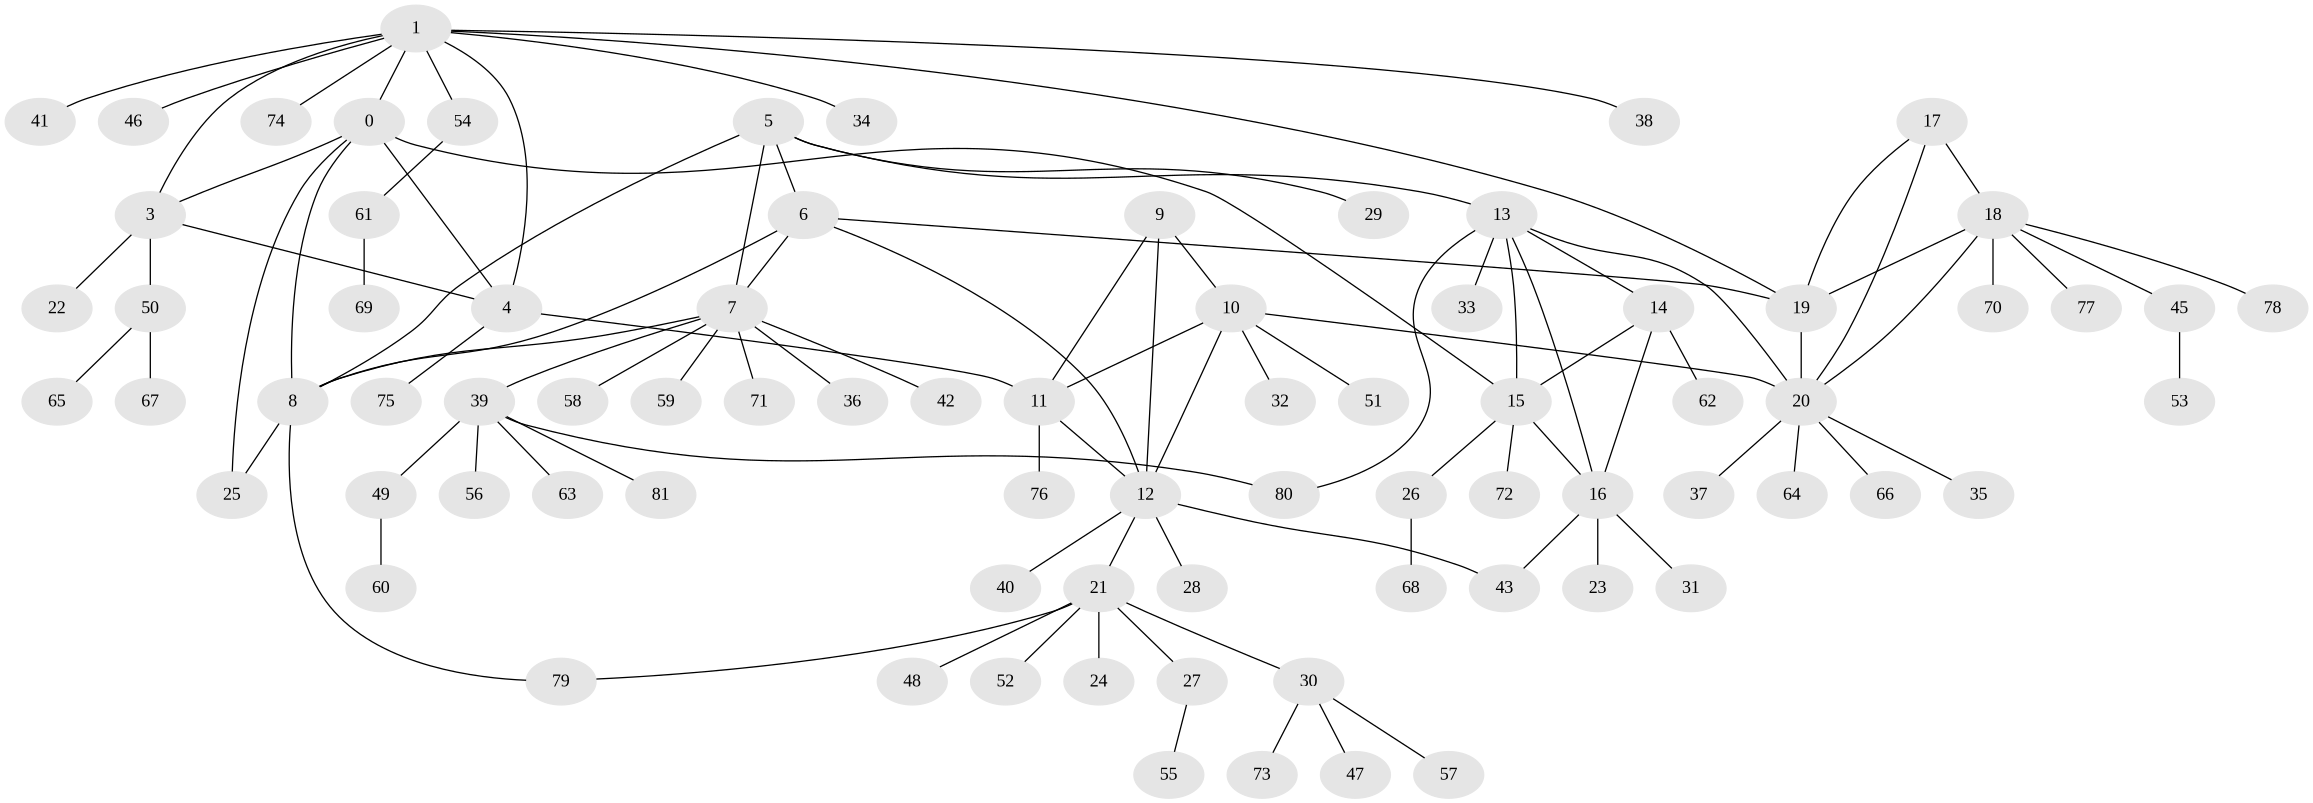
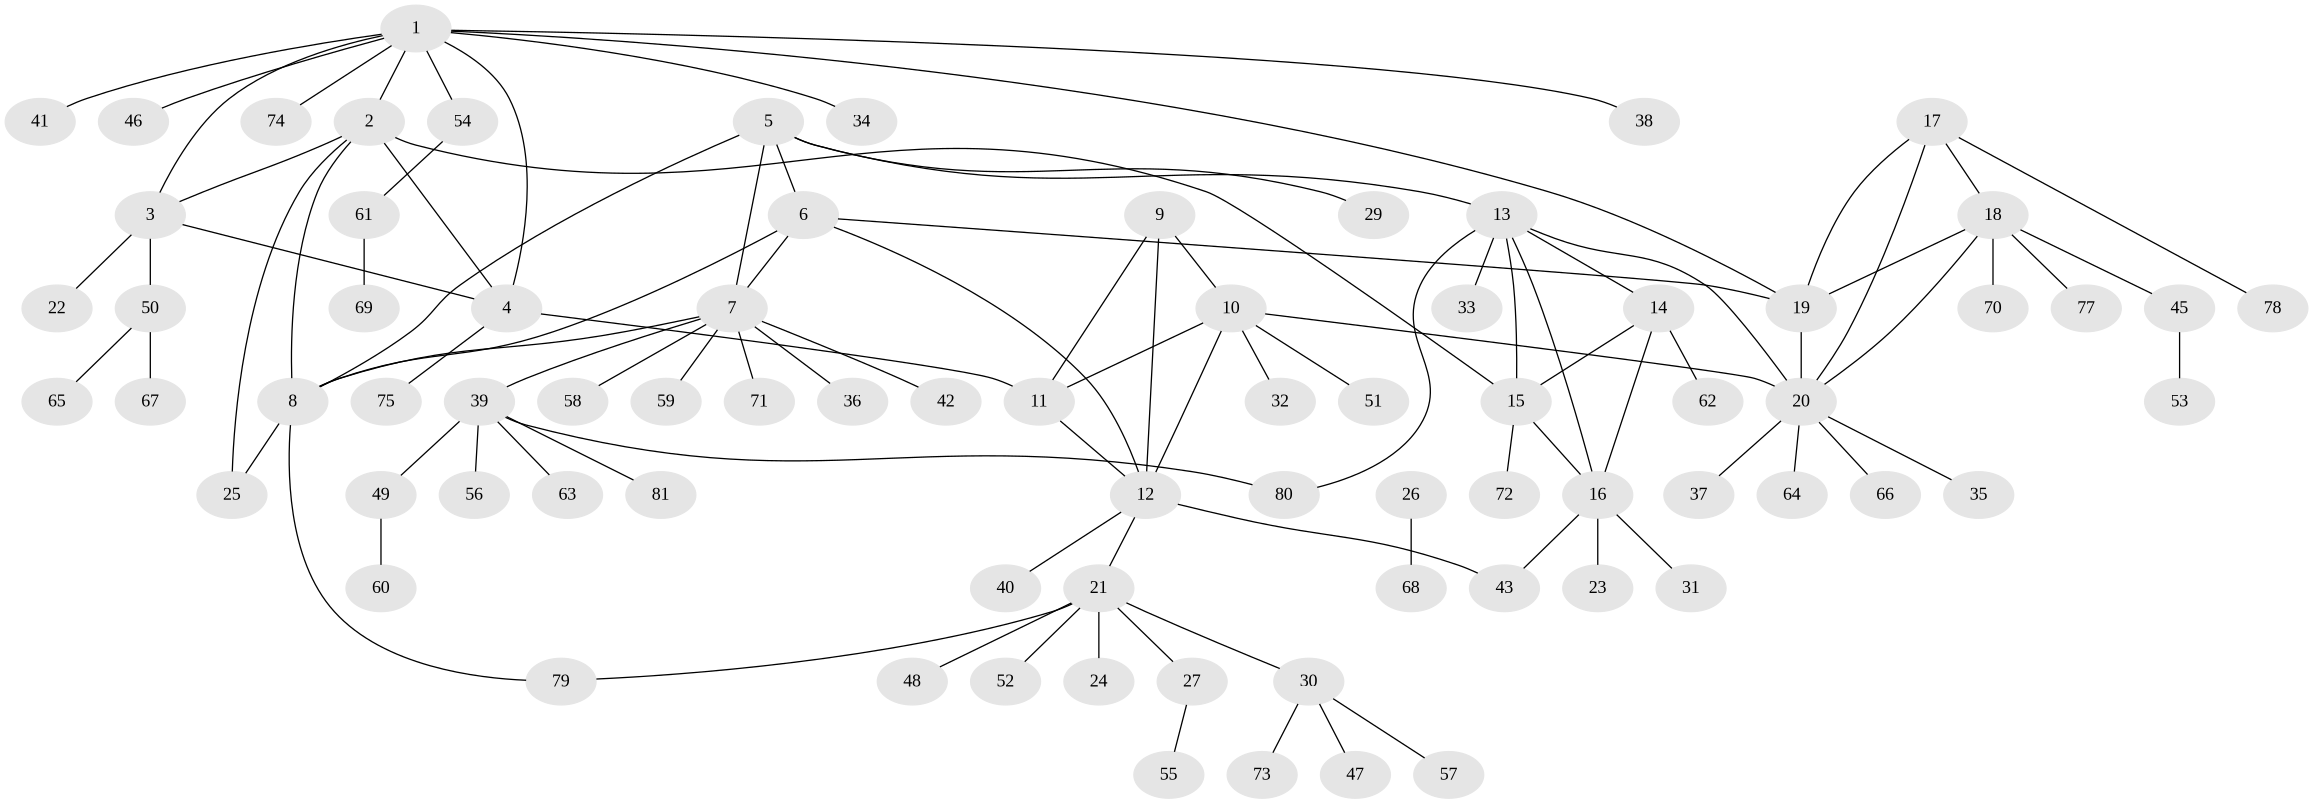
node "0": label "0" -> "2"
edge "18" -- "78": now "17" -- "78"
edge "15" -- "26": removed
node "76": removed
node "28": removed
